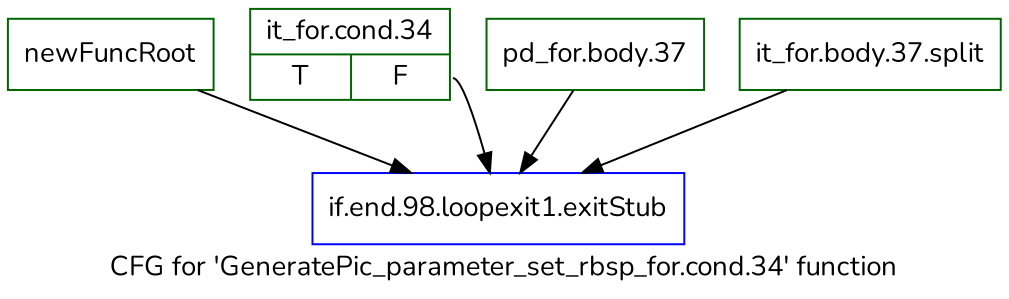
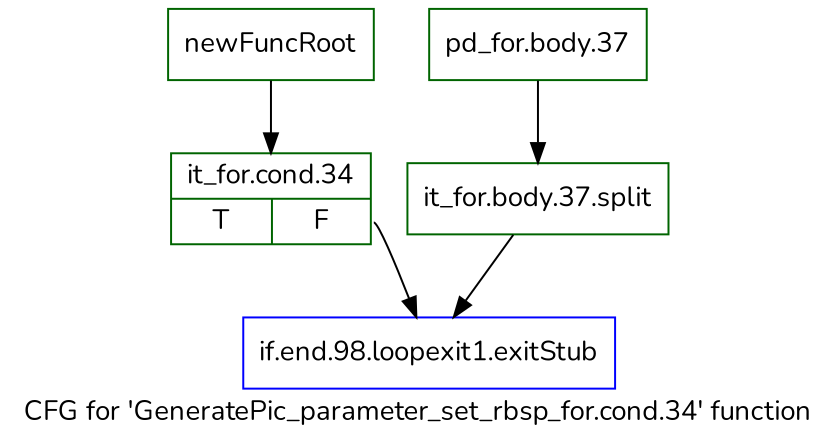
edge "pd_for.body.37" -> "if.end.98.loopexit1.exitStub": now "pd_for.body.37" -> "it_for.body.37.split"
edge "newFuncRoot" -> "if.end.98.loopexit1.exitStub": now "newFuncRoot" -> "it_for.cond.34"
